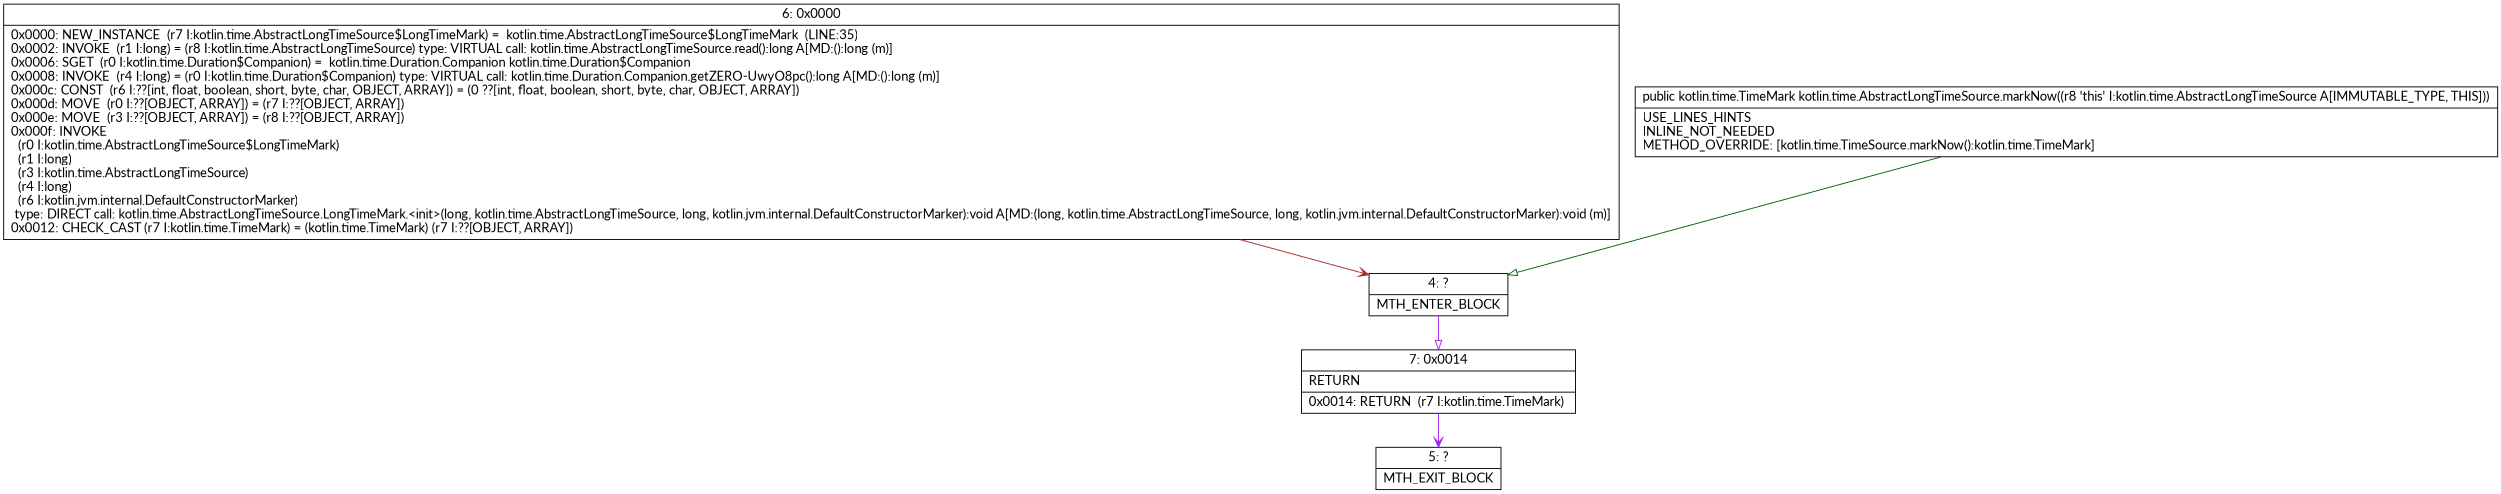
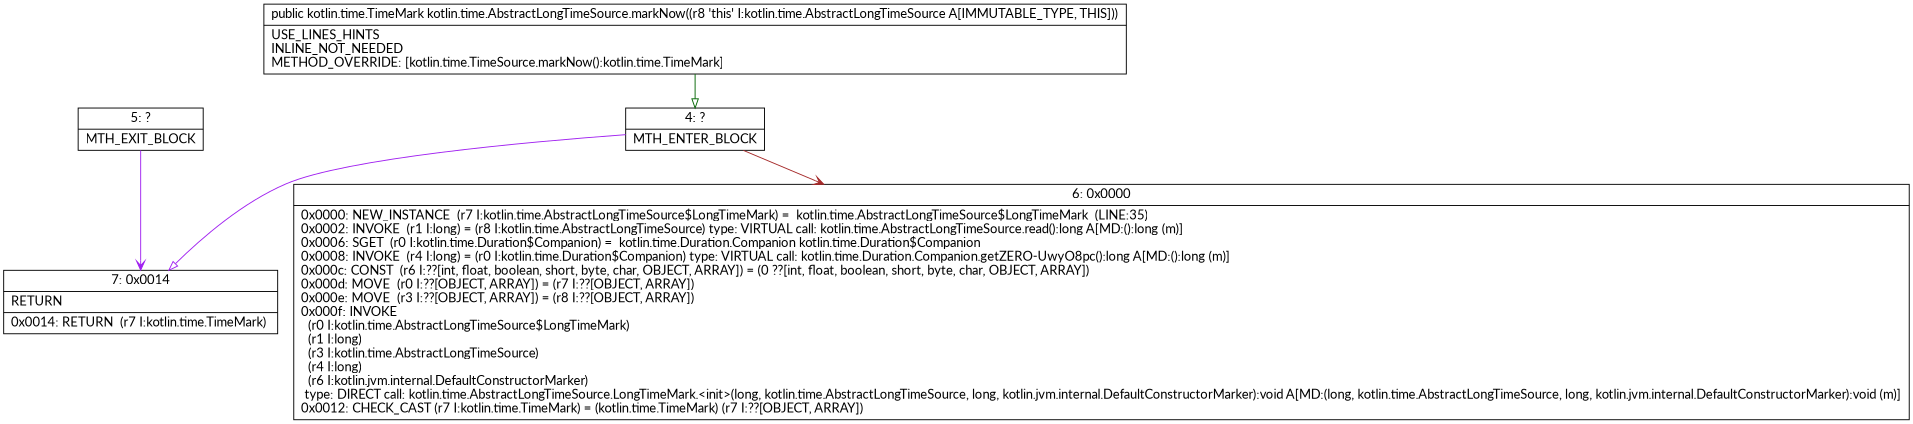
edge "6: 0x0000" -> "4: ?": reversed
edge "7: 0x0014" -> "5: ?": reversed
